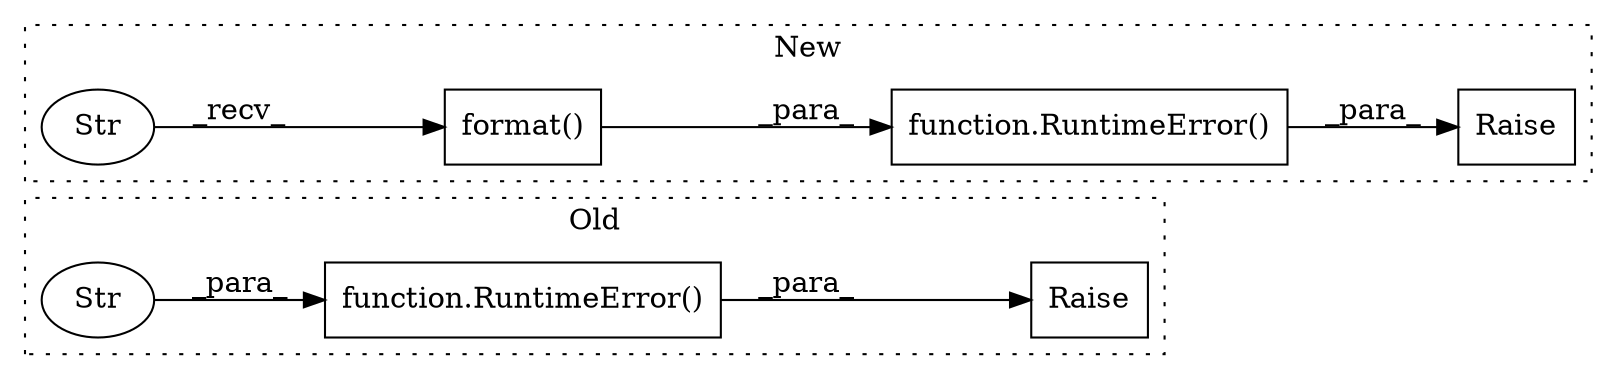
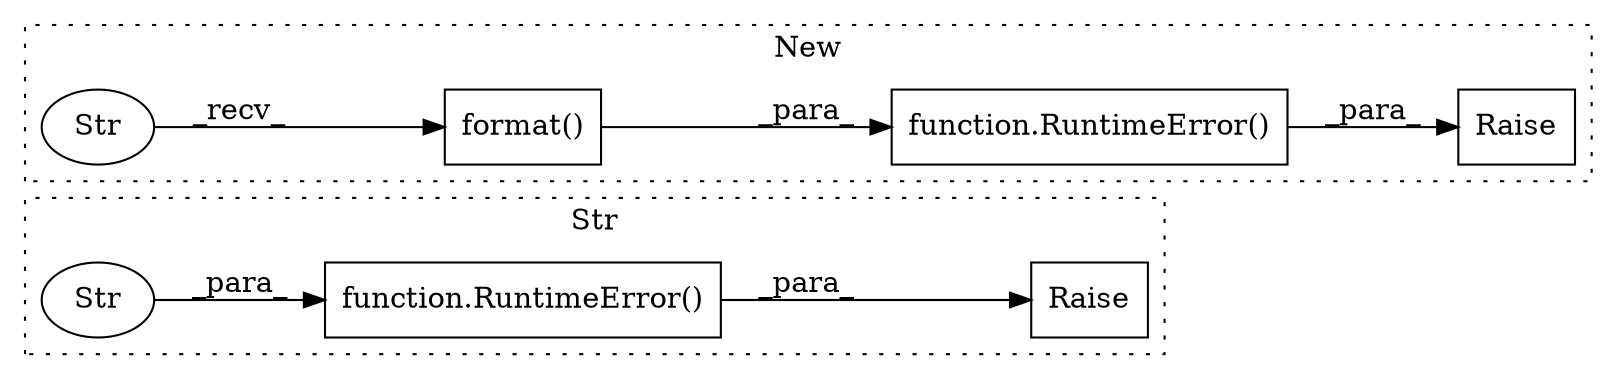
cluster "Old": label "Old" -> "Str"
